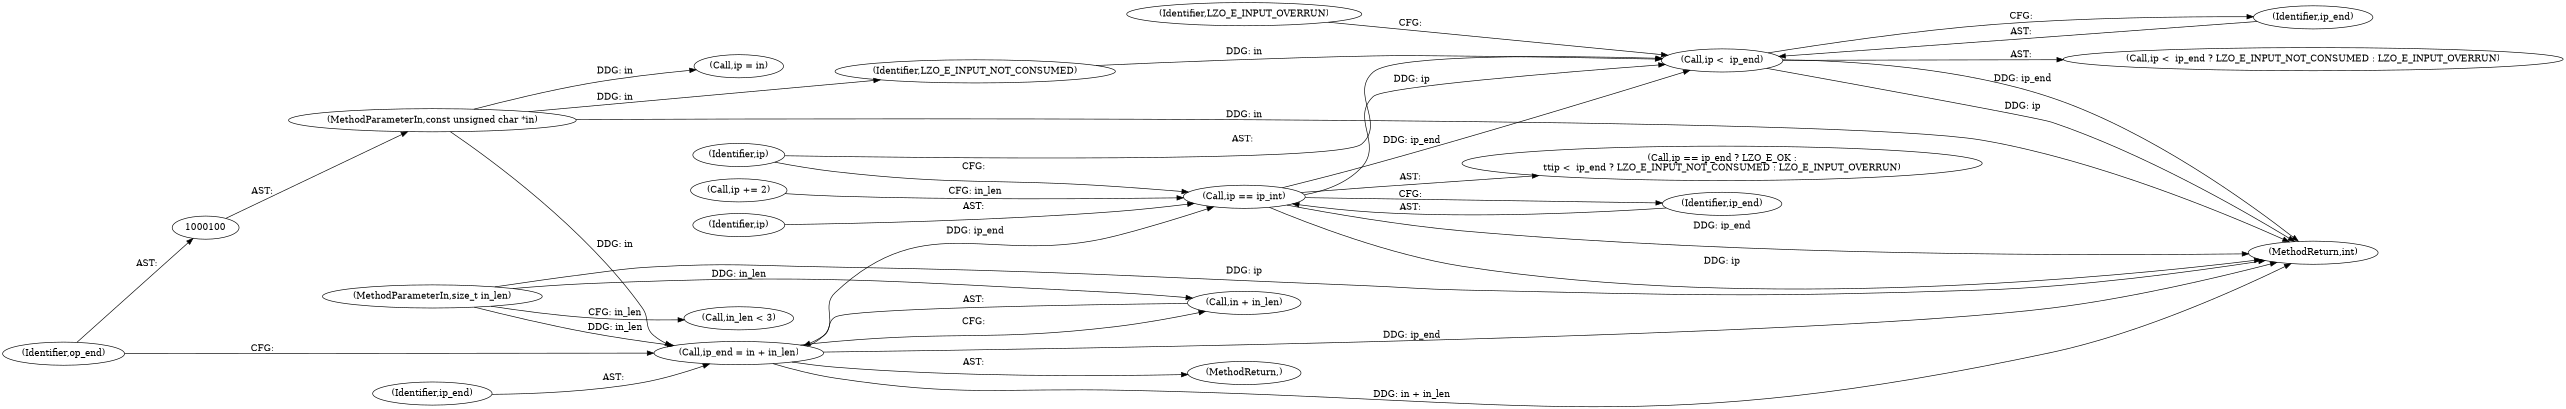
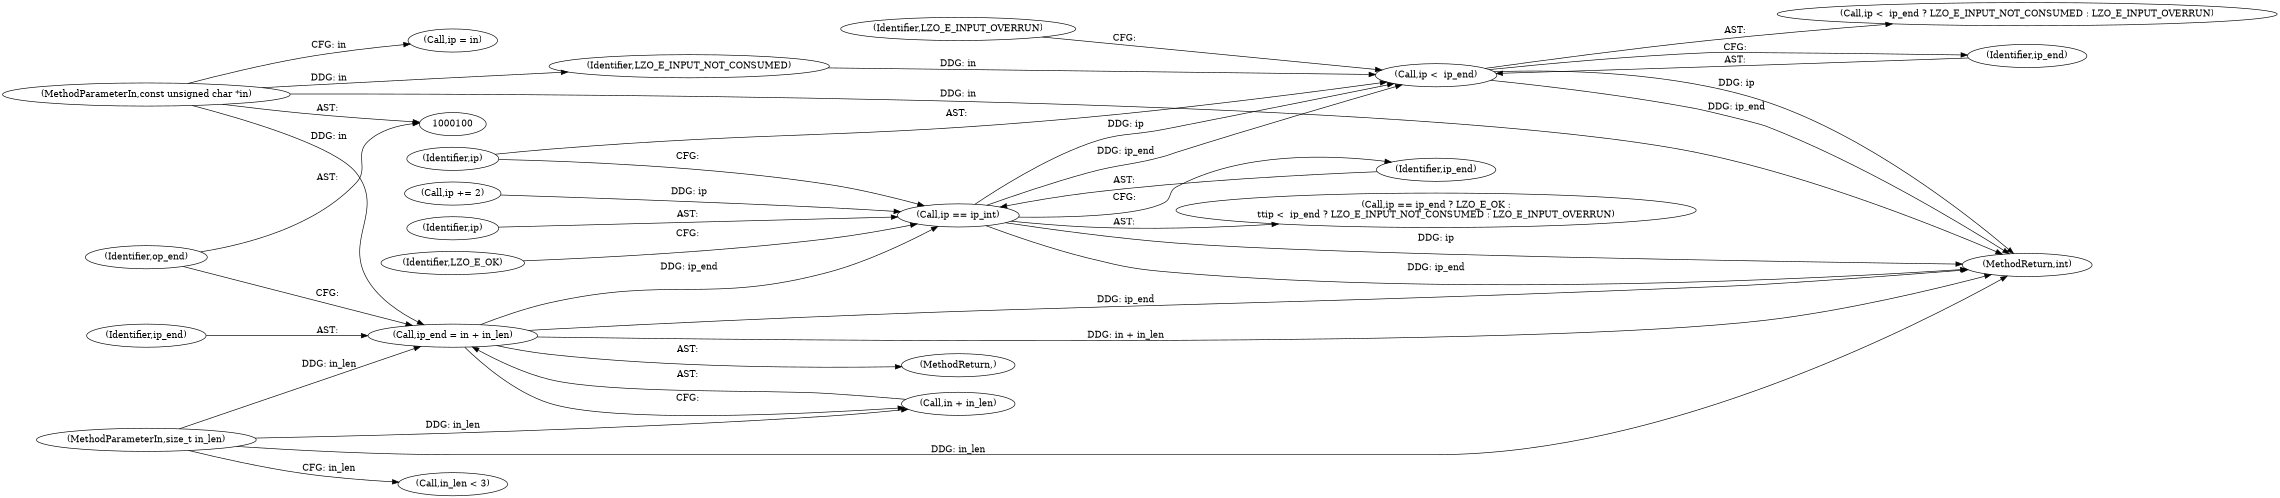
edge "(MethodParameterIn,const unsigned char *in)" -> "(Call,ip = in)": label "DDG: in" -> "CFG: in"
edge "1000100" -> "(MethodParameterIn,const unsigned char *in)": reversed
edge "(Call,ip += 2)" -> "(Call,ip == ip_int)": label "CFG: in_len" -> "DDG: ip"
node "(Identifier,LZO_E_OK)": added
edge "(MethodParameterIn,size_t in_len)" -> "(MethodReturn,int)": label "DDG: ip" -> "DDG: in_len"
